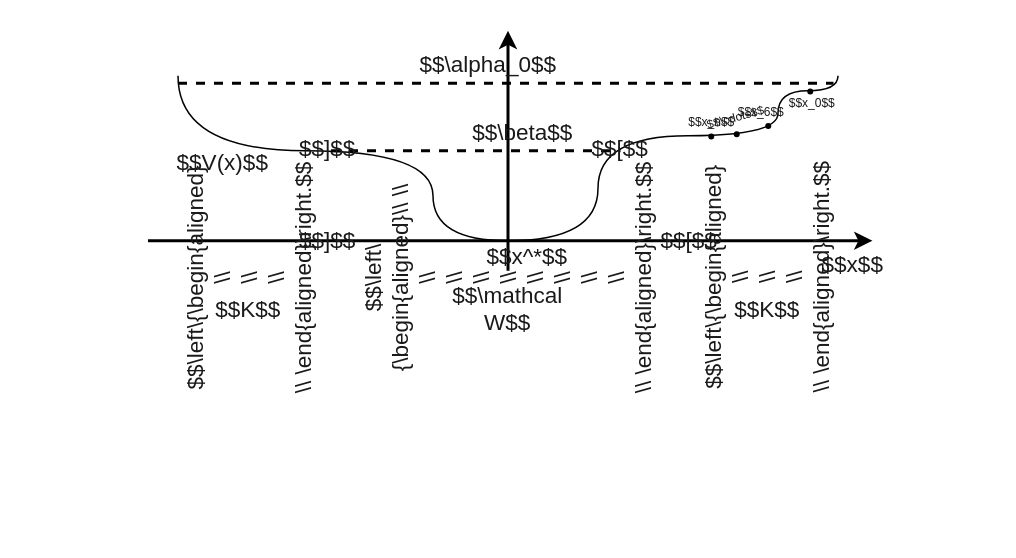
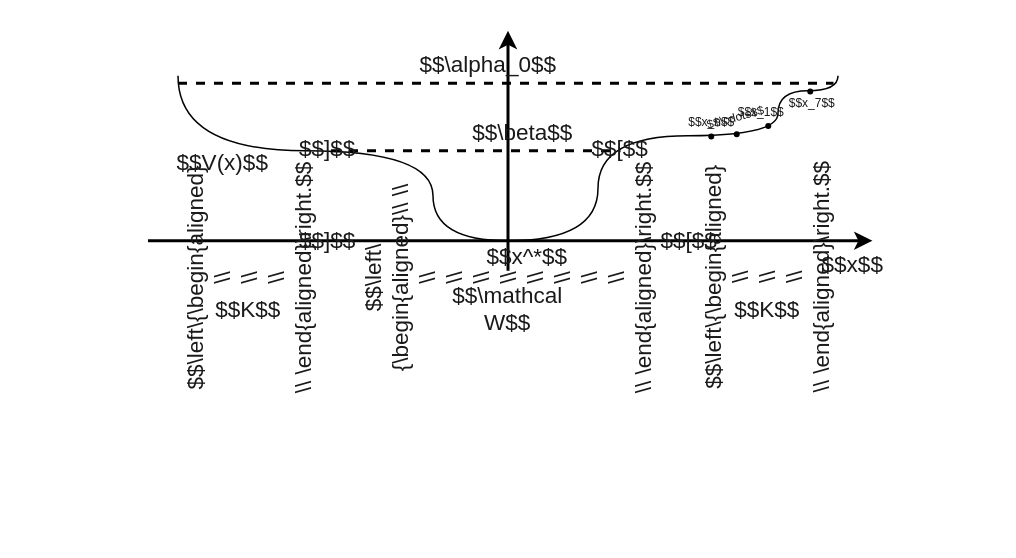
node "$$x_0$$": label "$$x_0$$" -> "$$x_7$$"
node "$$x_6$$": label "$$x_6$$" -> "$$x_1$$"
